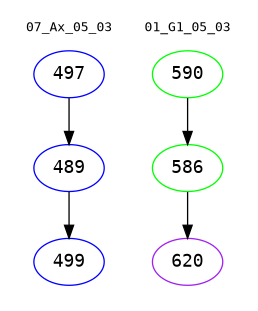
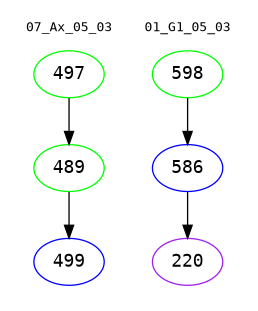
node "497": color blue -> green
node "590": label "590" -> "598"
node "489": color blue -> green
node "586": color green -> blue
node "620": label "620" -> "220"
